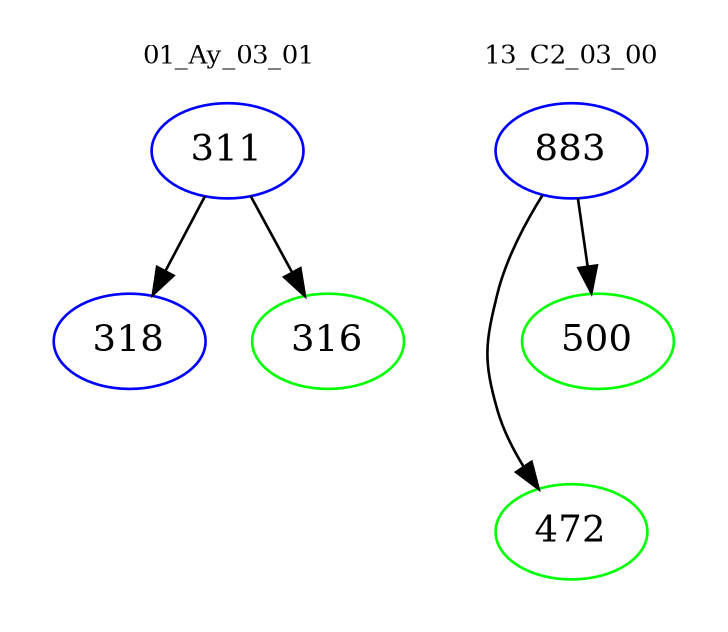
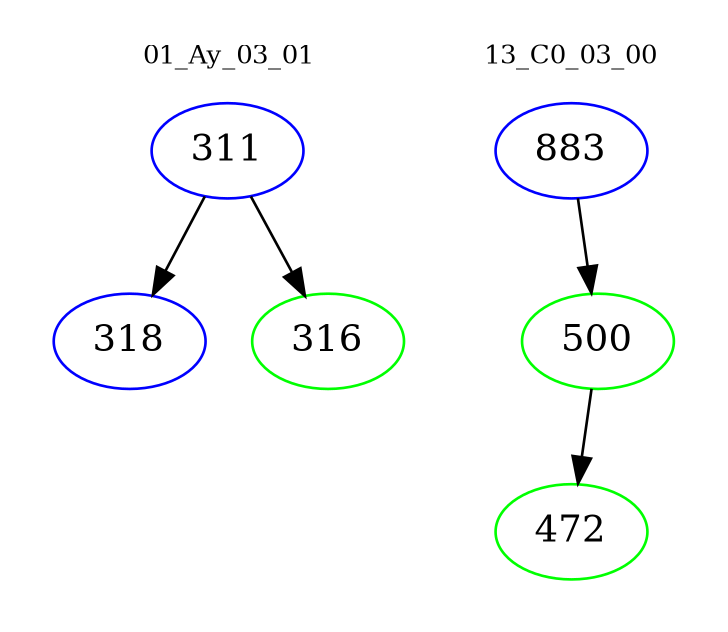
cluster "13_C2_03_00": label "13_C2_03_00" -> "13_C0_03_00"
edge "883" -> "472": now "500" -> "472"
